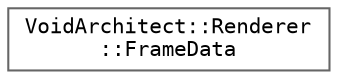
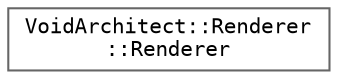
node "VoidArchitect::Renderer ::FrameData": label "VoidArchitect::Renderer ::FrameData" -> "VoidArchitect::Renderer ::Renderer"
